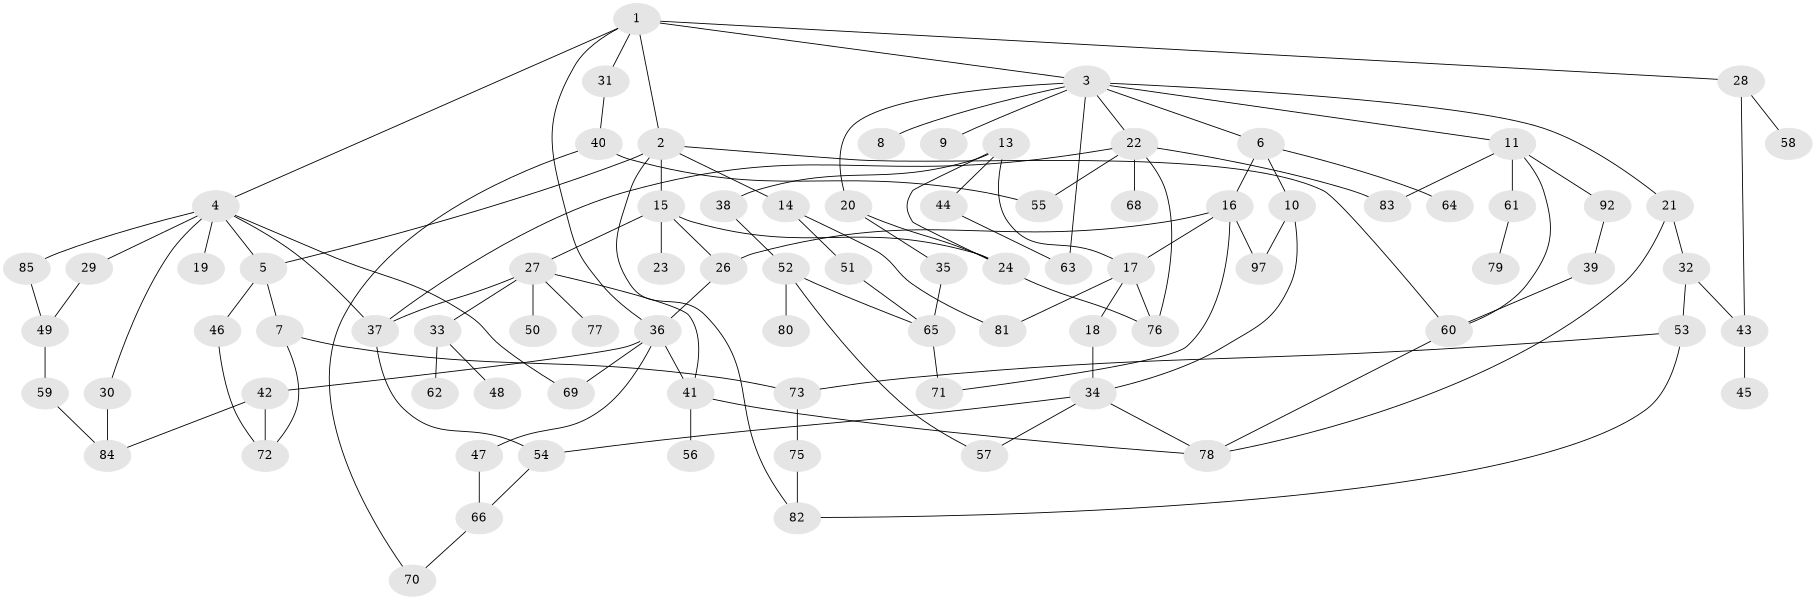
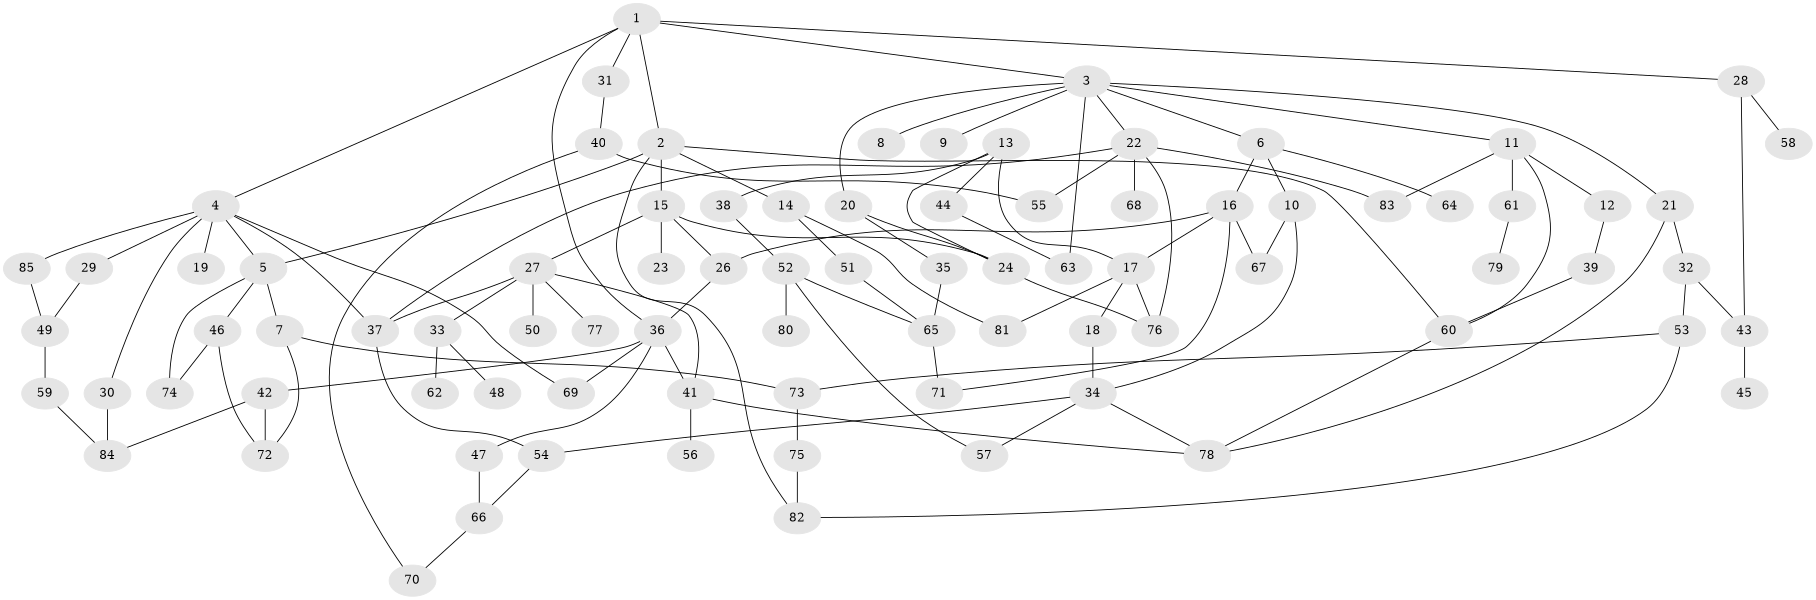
node "92": label "92" -> "12"
node "97": label "97" -> "67"
node "74": added
